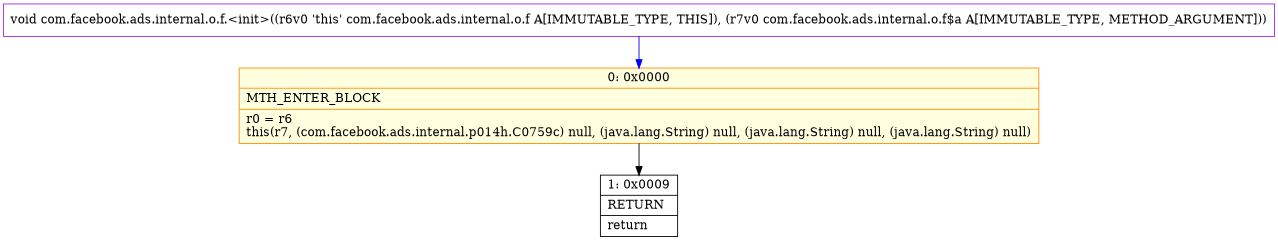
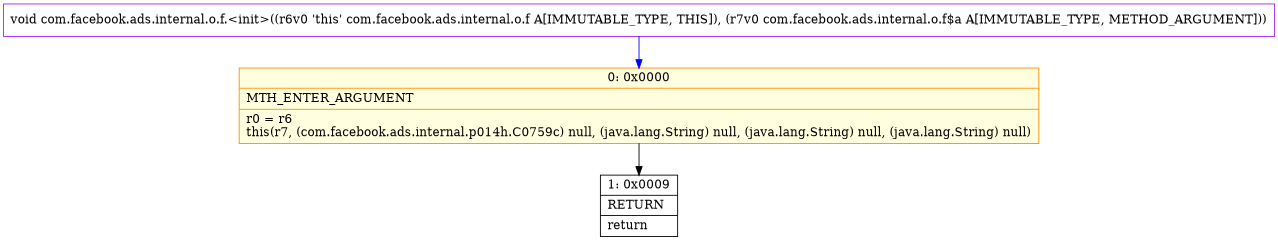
node "0: 0x0000": text "MTH_ENTER_BLOCK" -> "MTH_ENTER_ARGUMENT"
